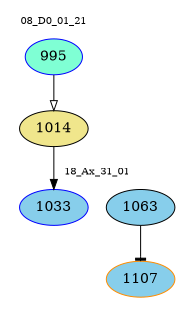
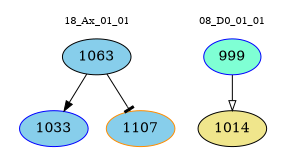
cluster "08_D0_01_21": label "08_D0_01_21" -> "08_D0_01_01"
node "995": label "995" -> "999"
edge "1014" -> "1033": now "1063" -> "1033"
cluster "18_Ax_31_01": label "18_Ax_31_01" -> "18_Ax_01_01"
